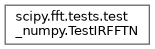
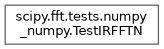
node "scipy.fft.tests.test _numpy.TestIRFFTN": label "scipy.fft.tests.test _numpy.TestIRFFTN" -> "scipy.fft.tests.numpy _numpy.TestIRFFTN"
